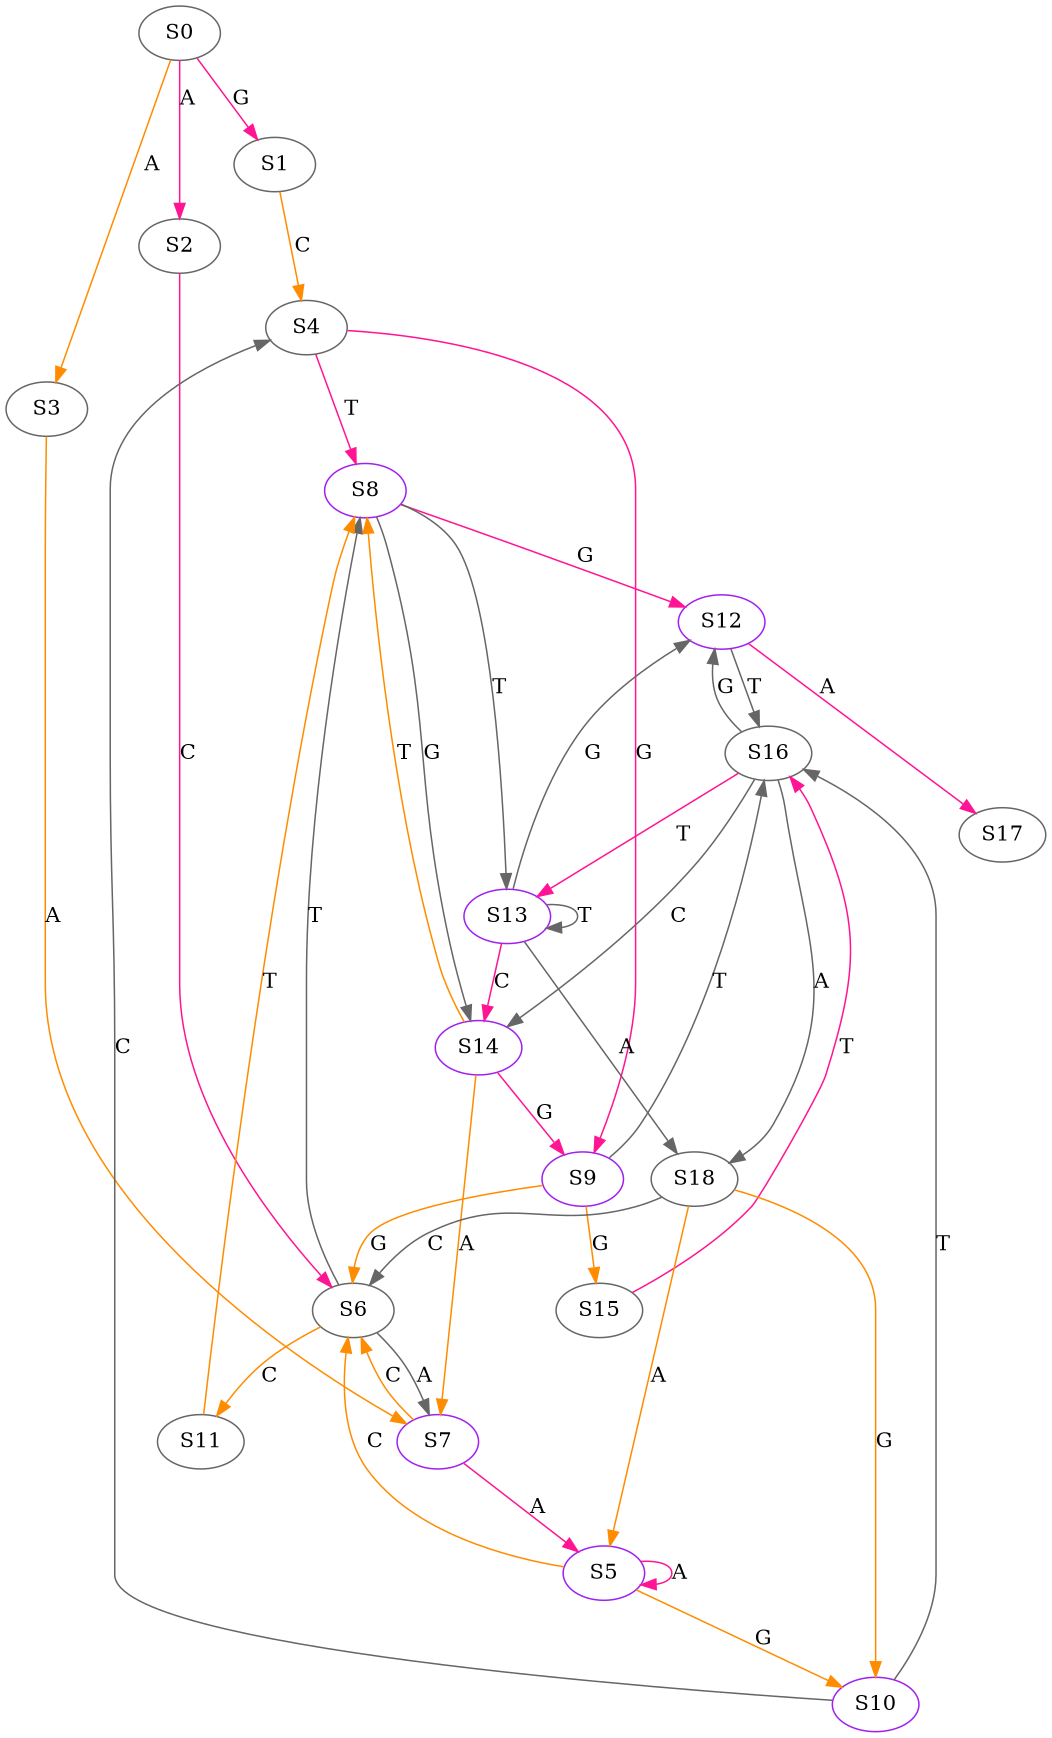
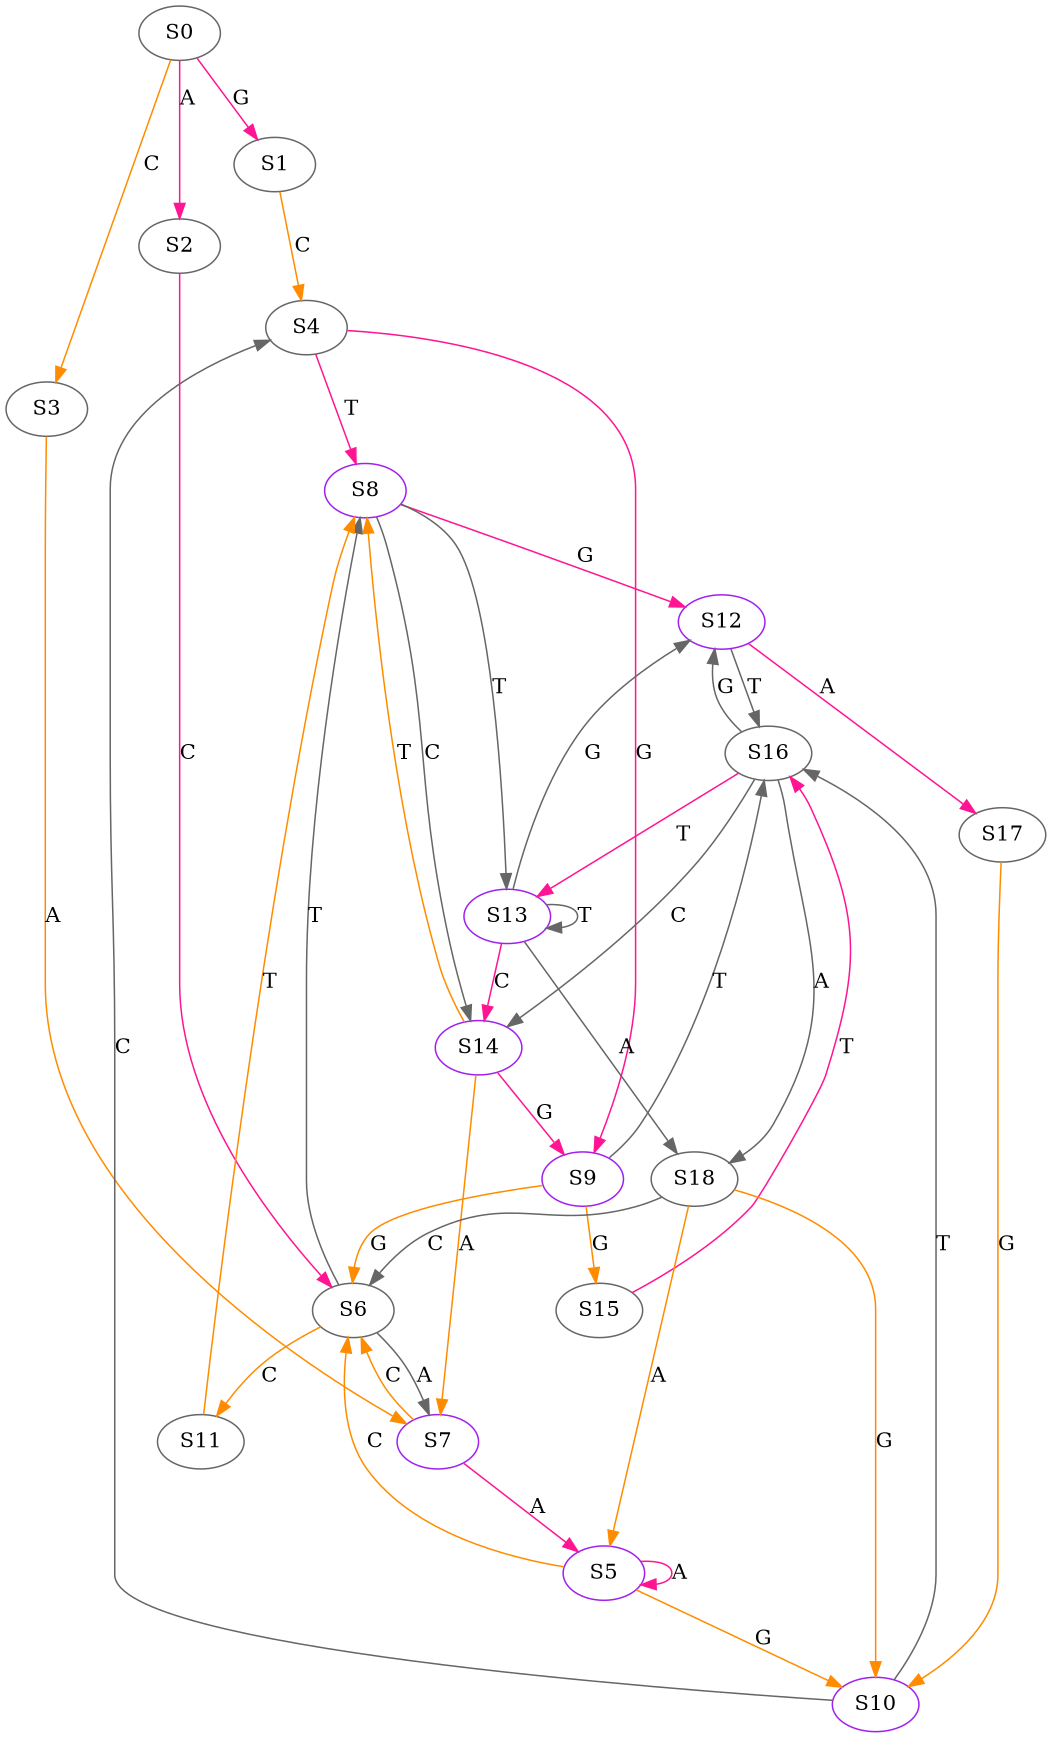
edge "S0" -> "S3": label "A" -> "C"
edge "S8" -> "S14": label "G" -> "C"
edge "S17" -> "S10": added, label "G"
